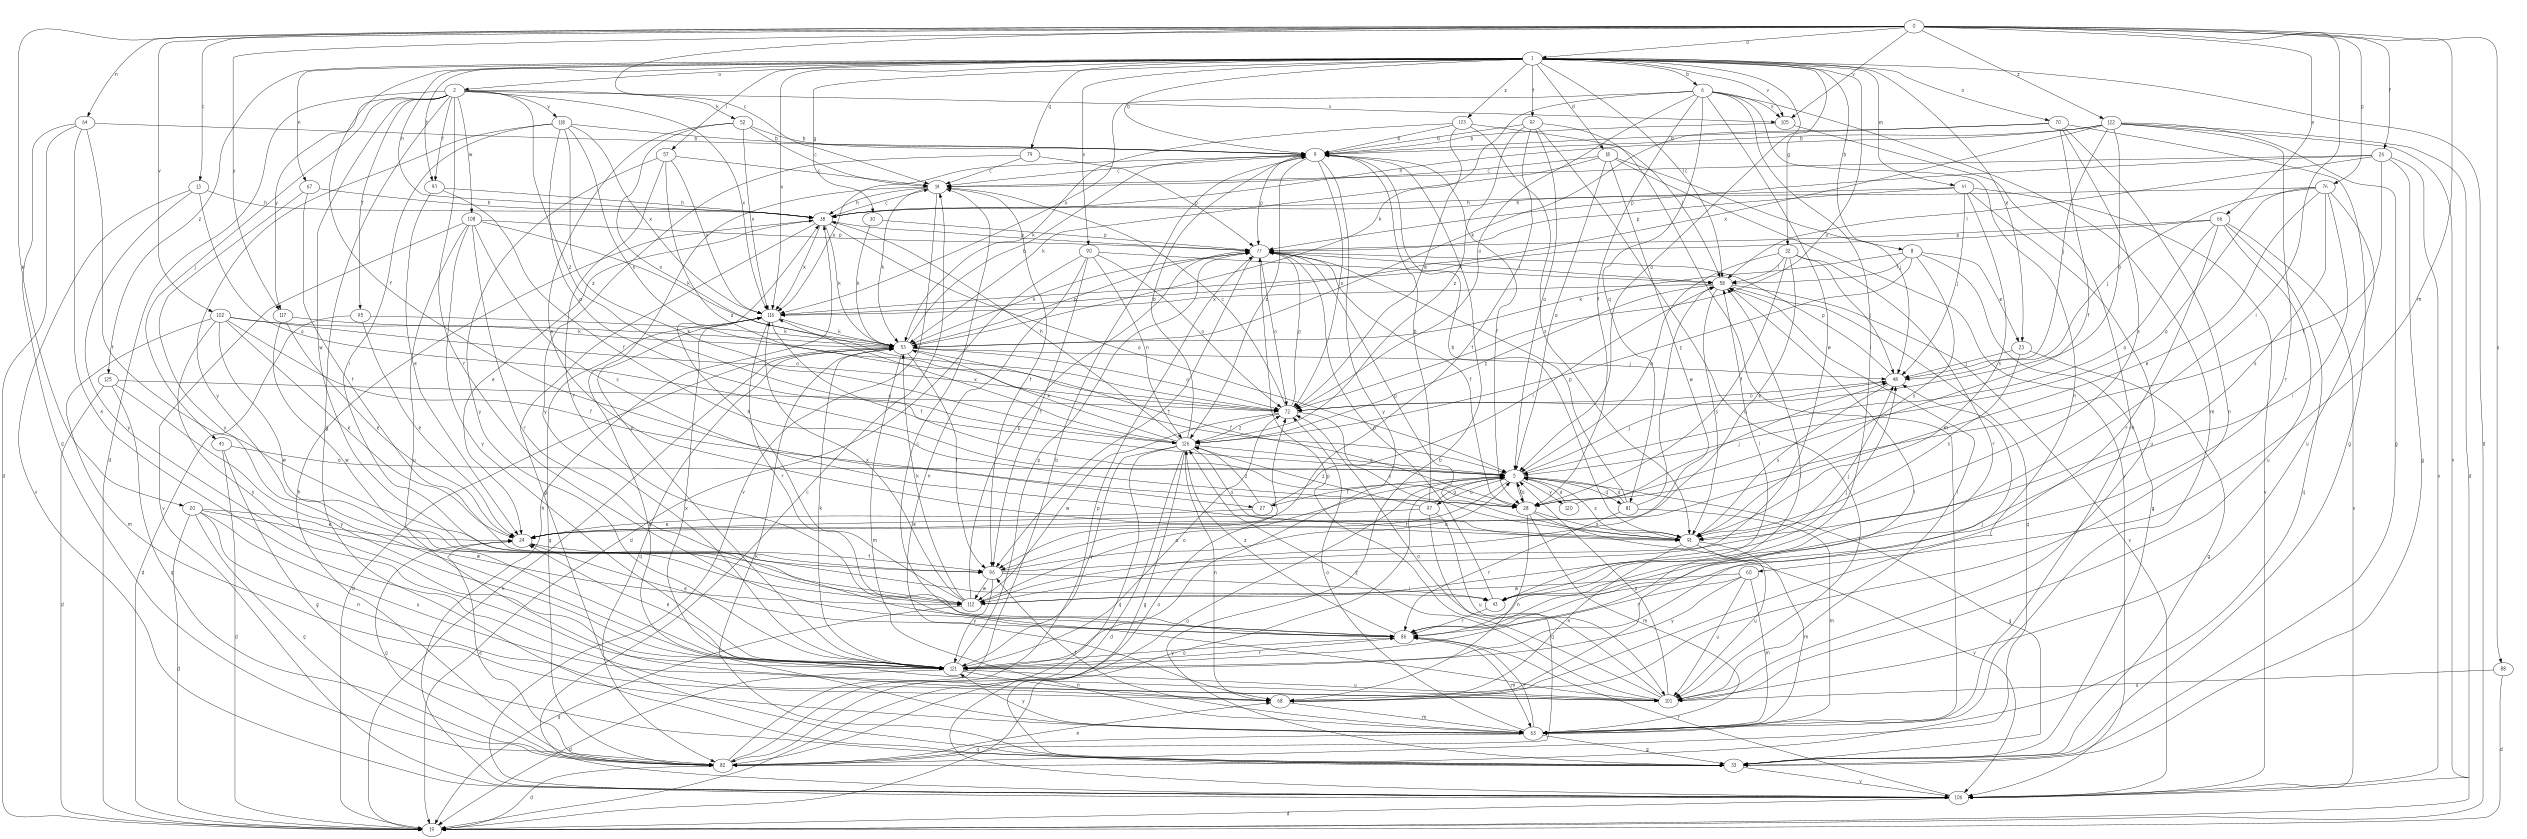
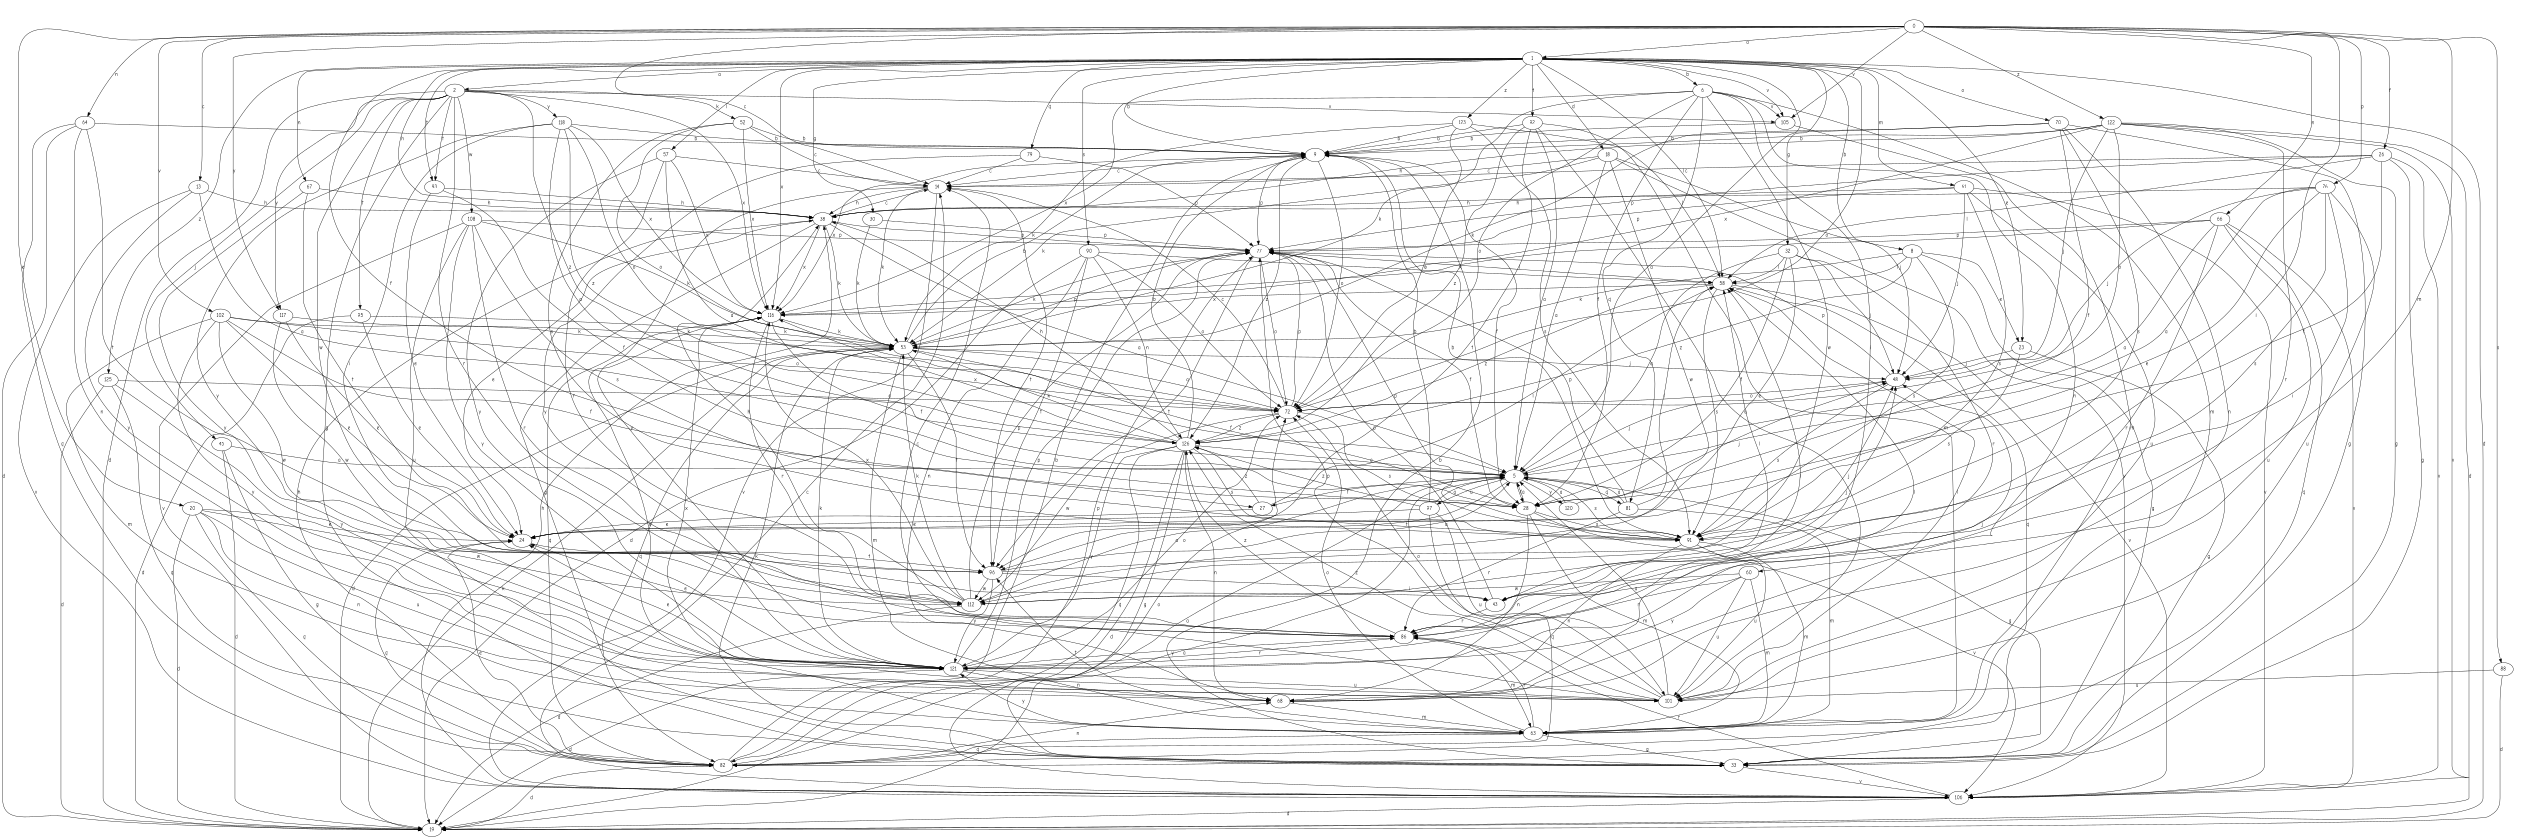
edge "9" -> "121": removed, label "y"
